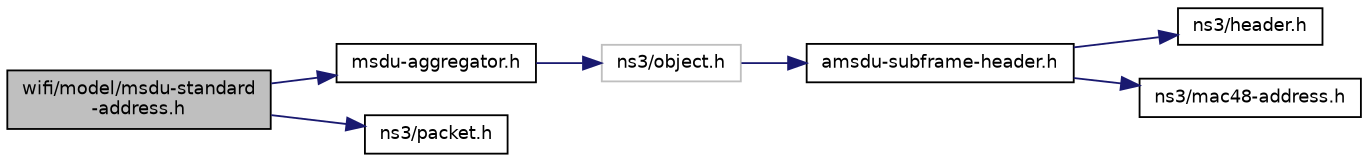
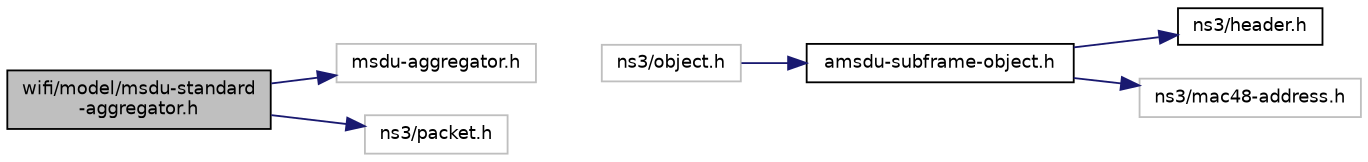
node "msdu-aggregator.h": color black -> grey75
edge "msdu-aggregator.h" -> "ns3/object.h": removed
node "amsdu-subframe-header.h": label "amsdu-subframe-header.h" -> "amsdu-subframe-object.h"
node "ns3/mac48-address.h": color black -> grey75
node "wifi/model/msdu-standard -address.h": label "wifi/model/msdu-standard -address.h" -> "wifi/model/msdu-standard -aggregator.h"
node "ns3/packet.h": color black -> grey75
